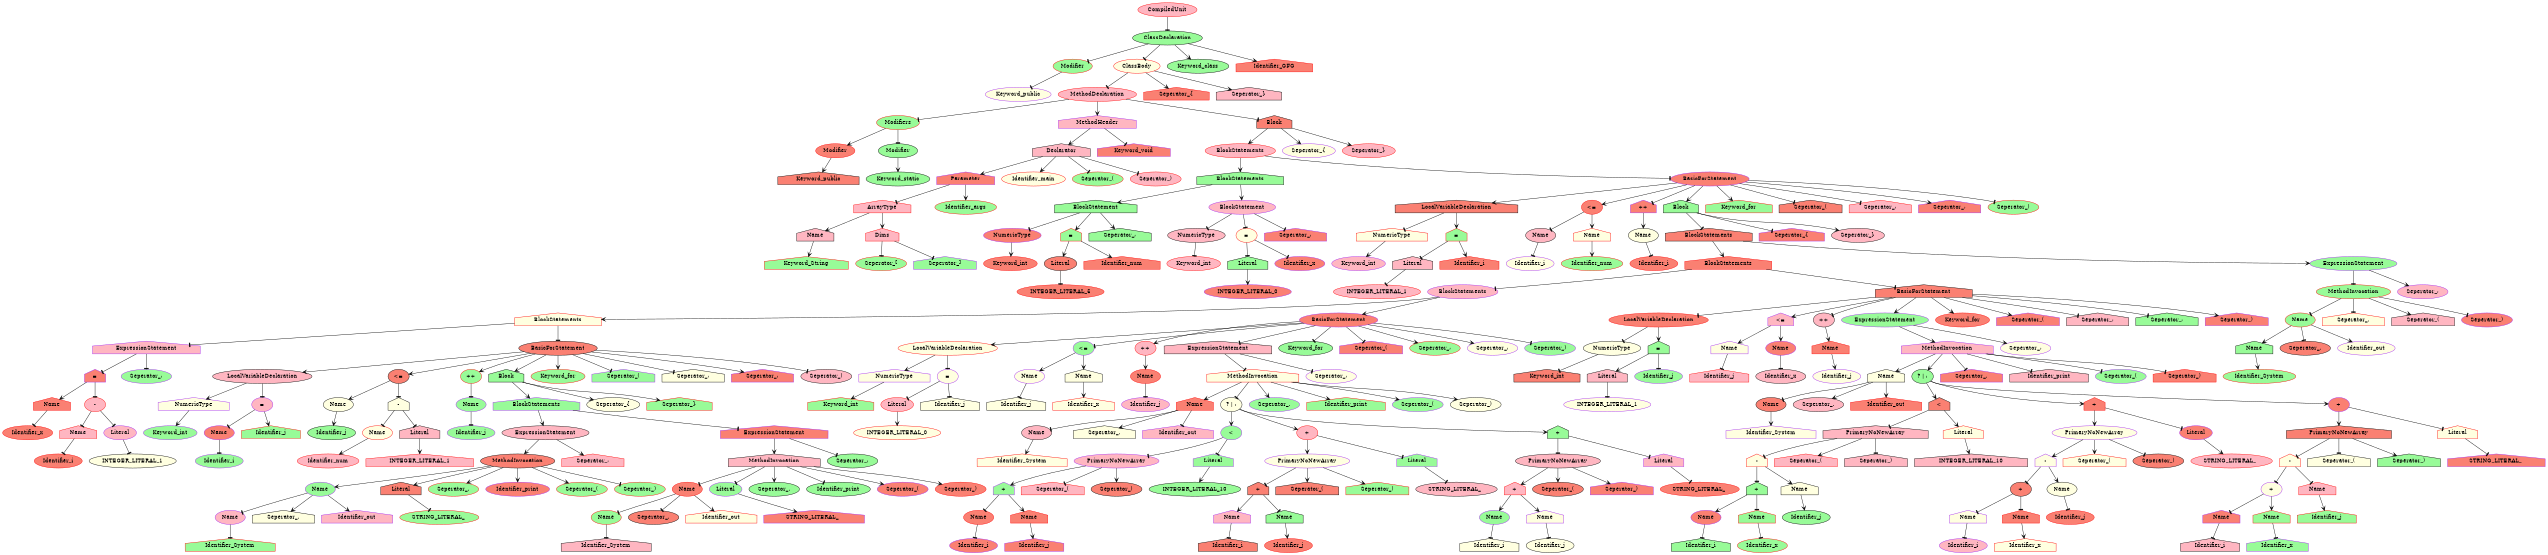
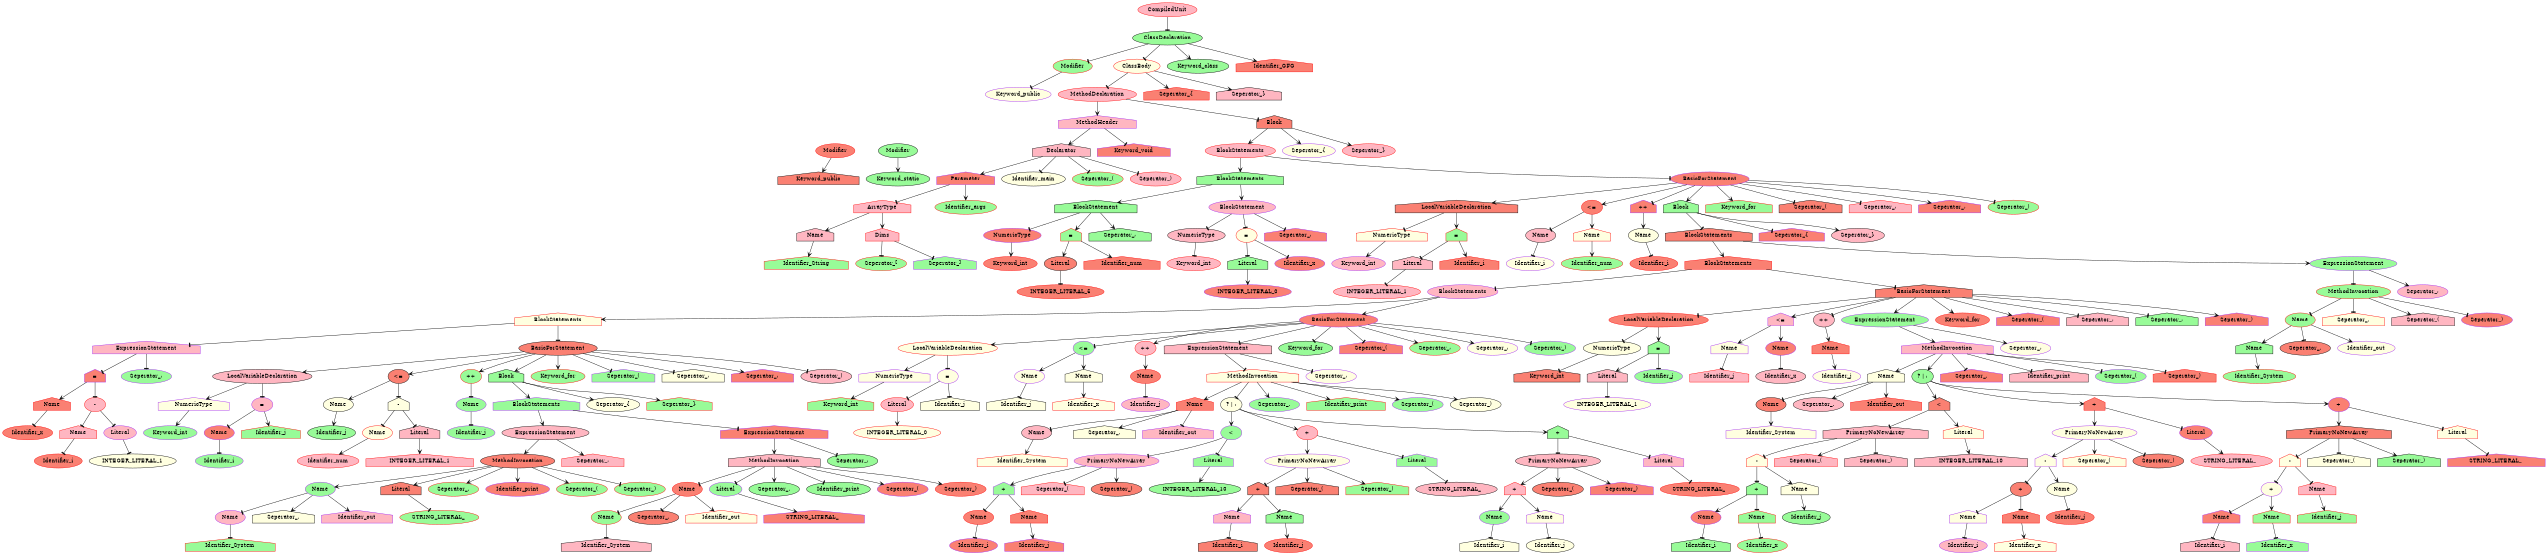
node "Modifiers": removed
edge "Declarator" -> "Identifier_main": arrowhead vee -> tee
node "Identifier_main": color red -> black
node "Keyword_String": label "Keyword_String" -> "Identifier_String"
